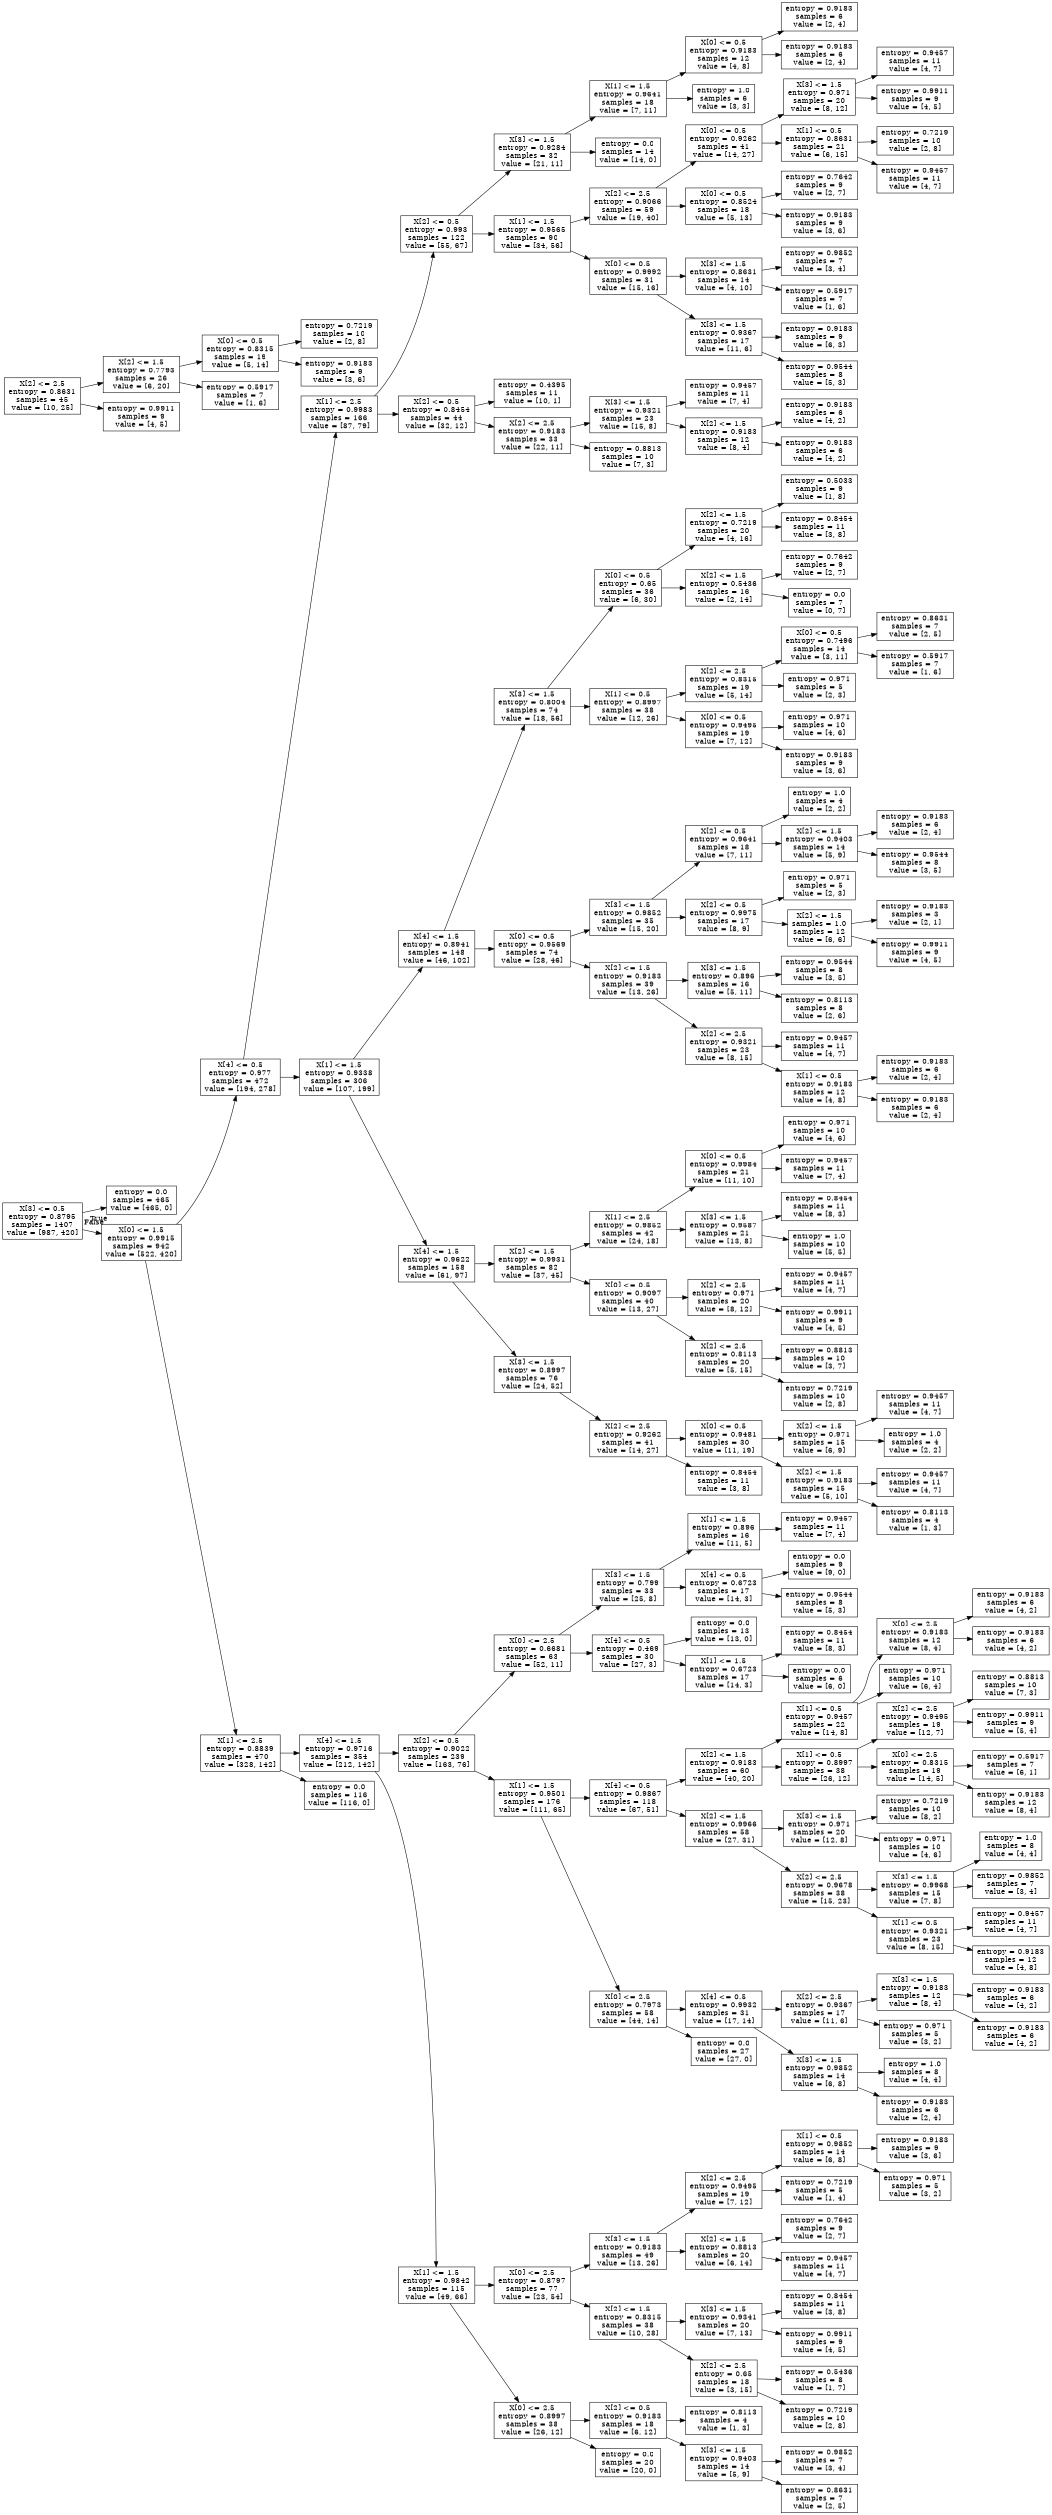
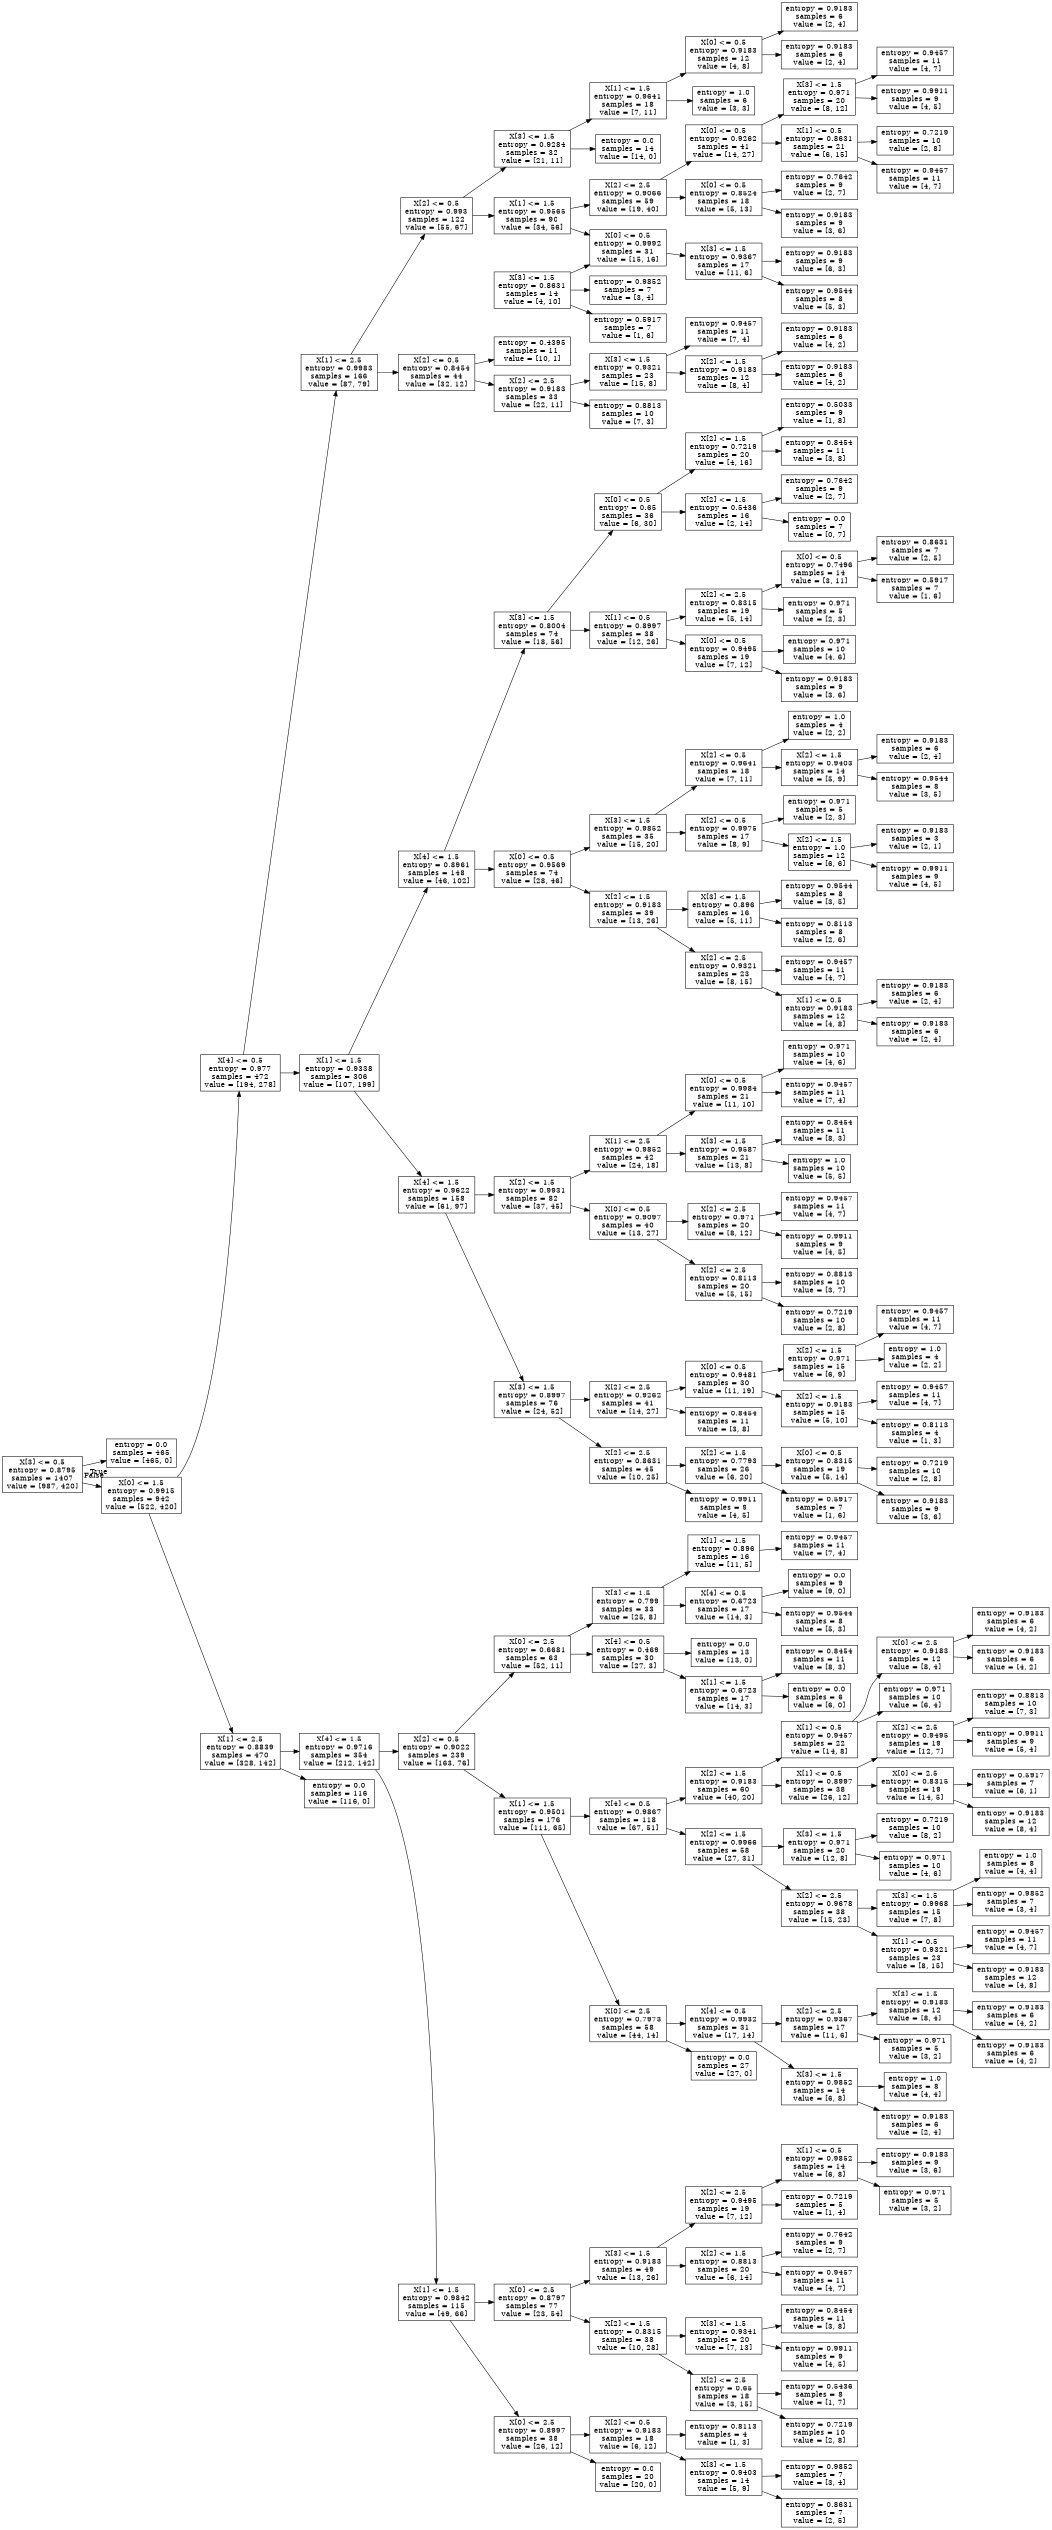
edge "X[0] <= 0.5 entropy = 0.9992 samples = 31 value = [15, 16]" -> "X[3] <= 1.5 entropy = 0.8631 samples = 14 value = [4, 10]": reversed
node "X[2] <= 1.5 samples = 1.0 samples = 12 value = [6, 6]": label "X[2] <= 1.5 samples = 1.0 samples = 12 value = [6, 6]" -> "X[2] <= 1.5 entropy = 1.0 samples = 12 value = [6, 6]"
node "X[4] <= 1.5 entropy = 0.8941 samples = 148 value = [46, 102]": label "X[4] <= 1.5 entropy = 0.8941 samples = 148 value = [46, 102]" -> "X[4] <= 1.5 entropy = 0.8961 samples = 148 value = [46, 102]"
edge "X[3] <= 1.5 entropy = 0.8997 samples = 76 value = [24, 52]" -> "X[2] <= 2.5 entropy = 0.8631 samples = 45 value = [10, 25]": added
